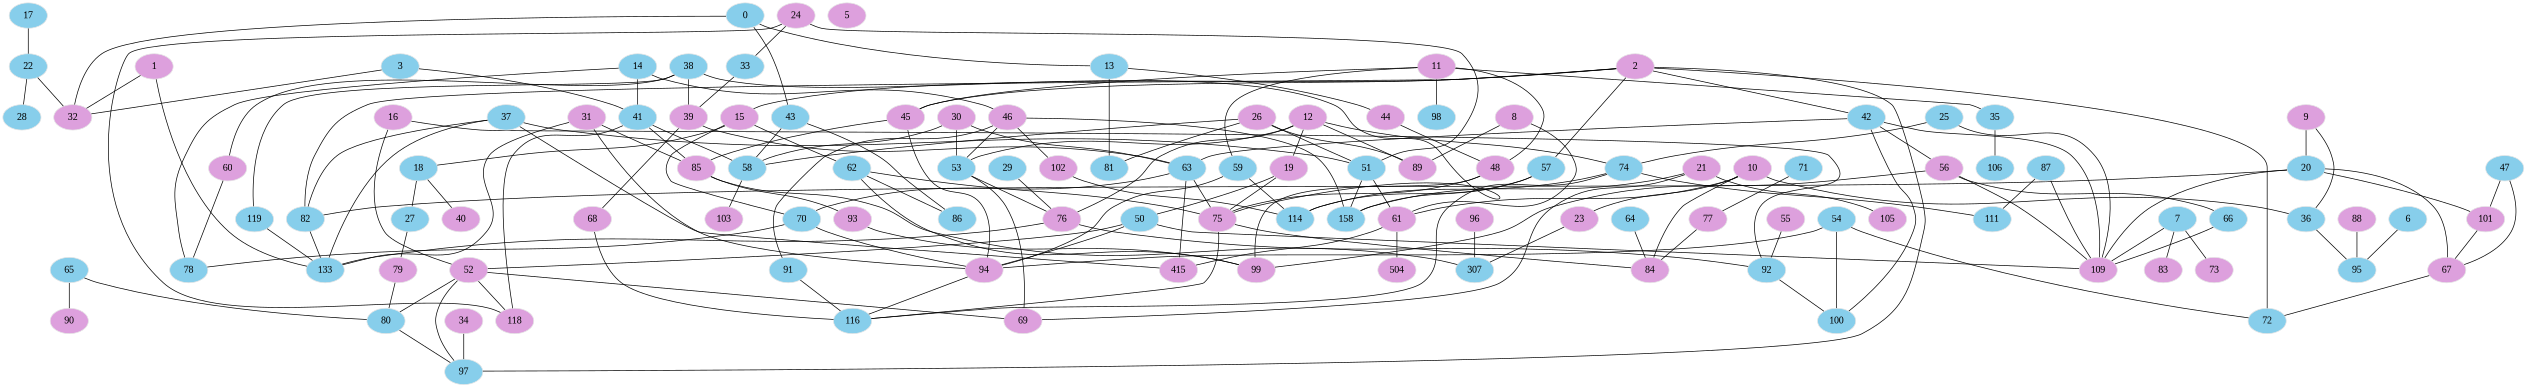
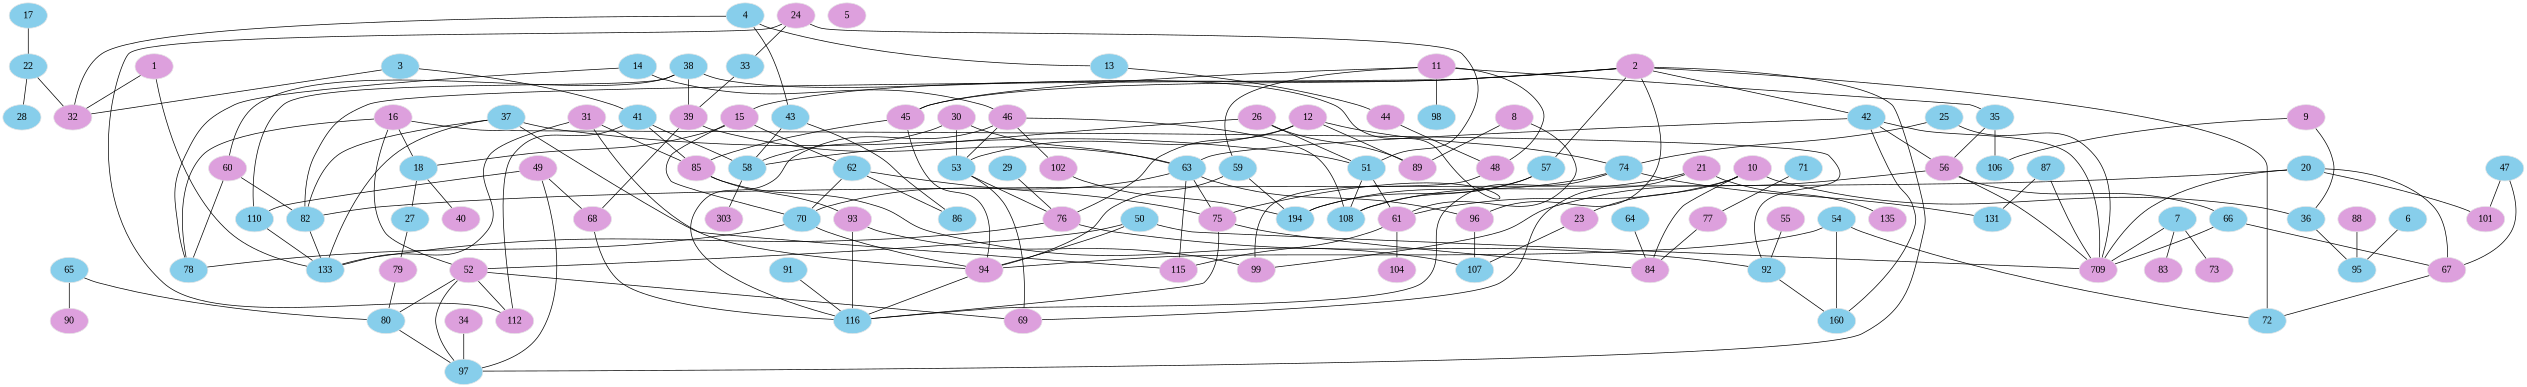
node "0": label "0" -> "4"
edge "14" -- "41": removed
edge "16" -- "78": added
edge "16" -- "18": added
edge "35" -- "56": added
edge "9" -- "20": now "9" -- "106"
edge "46" -- "91": now "46" -- "116"
node "49": added
node "81": removed
node "19": removed
edge "60" -- "82": added
edge "48" -- "75": removed
edge "63" -- "96": added
edge "2" -- "96": added
node "119": label "119" -> "110"
node "103": label "103" -> "303"
node "114": label "114" -> "194"
node "158": label "158" -> "108"
node "105": label "105" -> "135"
node "111": label "111" -> "131"
edge "101" -- "67": now "66" -- "67"
edge "62" -- "99": now "62" -- "70"
edge "93" -- "116": added
node "415": label "415" -> "115"
node "504": label "504" -> "104"
node "307": label "307" -> "107"
node "109": label "109" -> "709"
node "118": label "118" -> "112"
node "100": label "100" -> "160"
